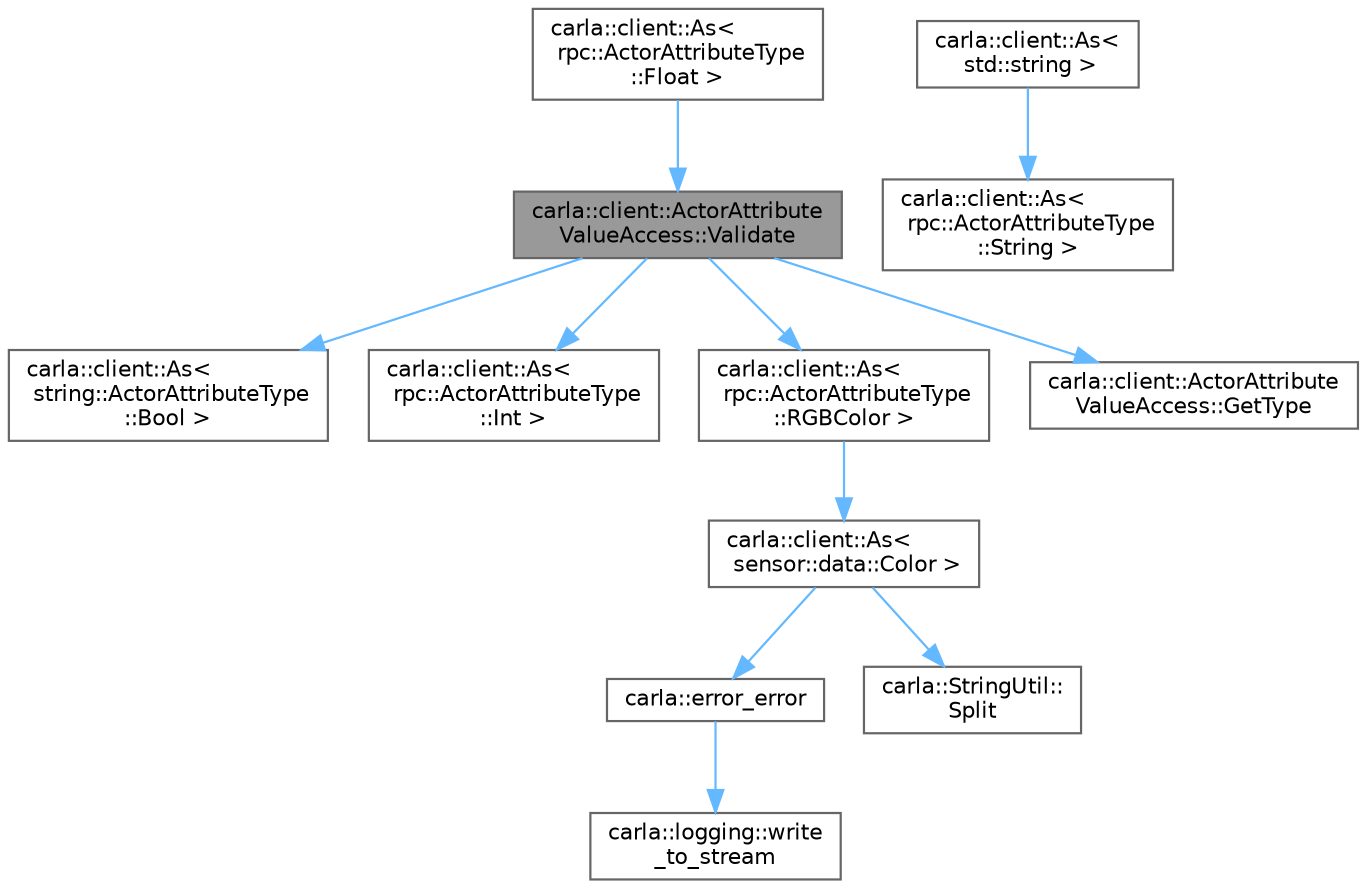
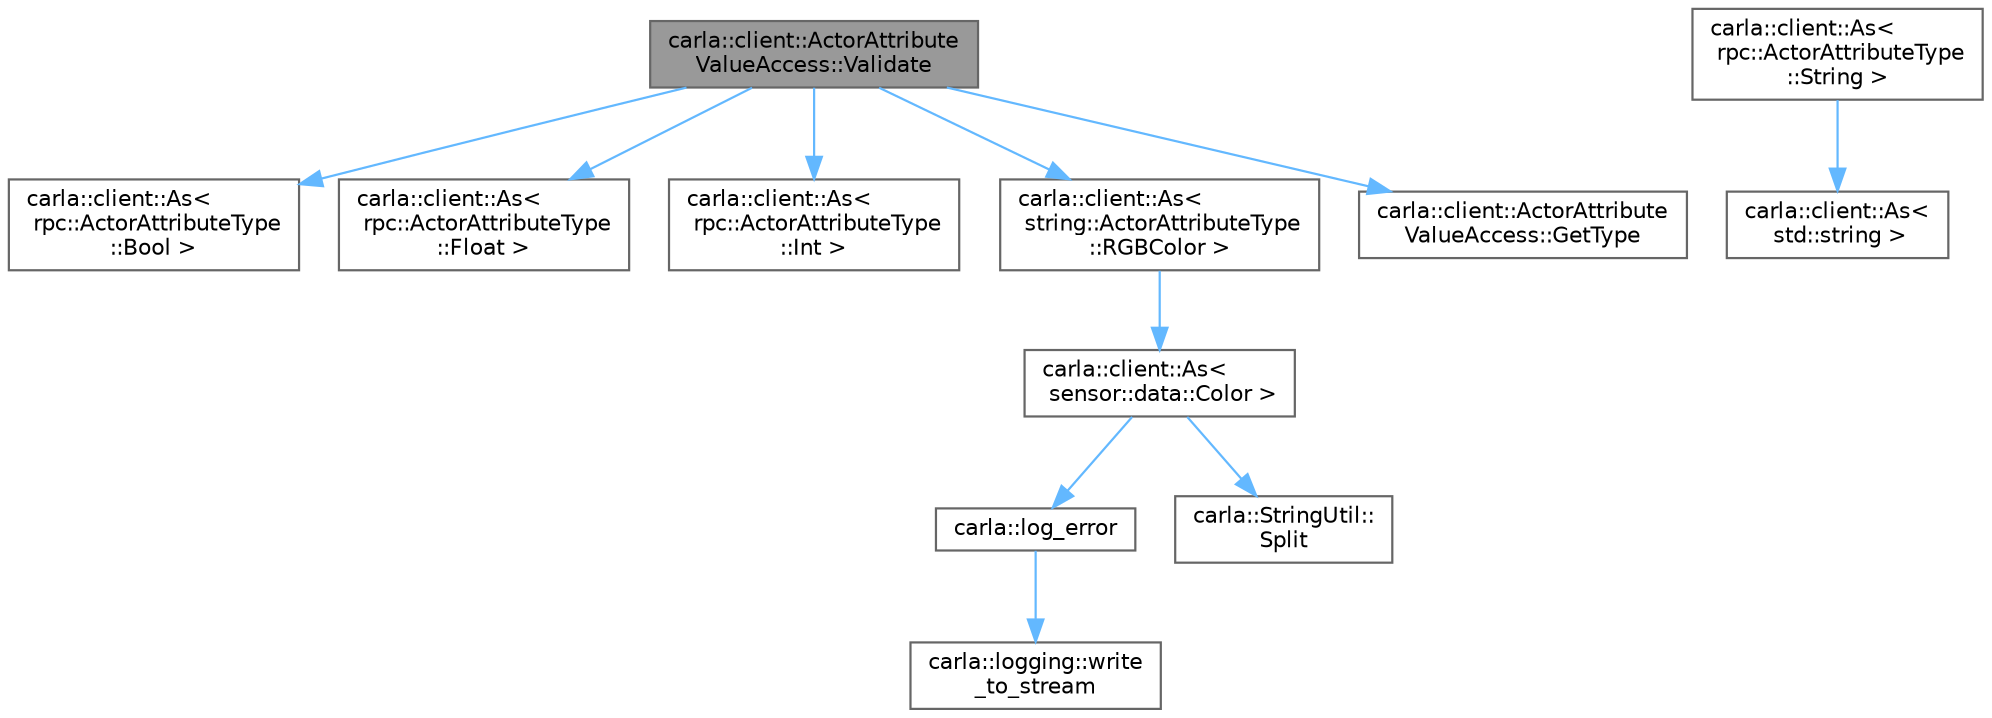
edge "carla::client::As< std::string >" -> "carla::client::As< rpc::ActorAttributeType ::String >": reversed
edge "carla::client::As< rpc::ActorAttributeType ::Float >" -> "carla::client::ActorAttribute ValueAccess::Validate": reversed
node "carla::client::As< string::ActorAttributeType ::Bool >": label "carla::client::As< string::ActorAttributeType ::Bool >" -> "carla::client::As< rpc::ActorAttributeType ::Bool >"
node "carla::client::As< rpc::ActorAttributeType ::RGBColor >": label "carla::client::As< rpc::ActorAttributeType ::RGBColor >" -> "carla::client::As< string::ActorAttributeType ::RGBColor >"
node "carla::error_error": label "carla::error_error" -> "carla::log_error"
